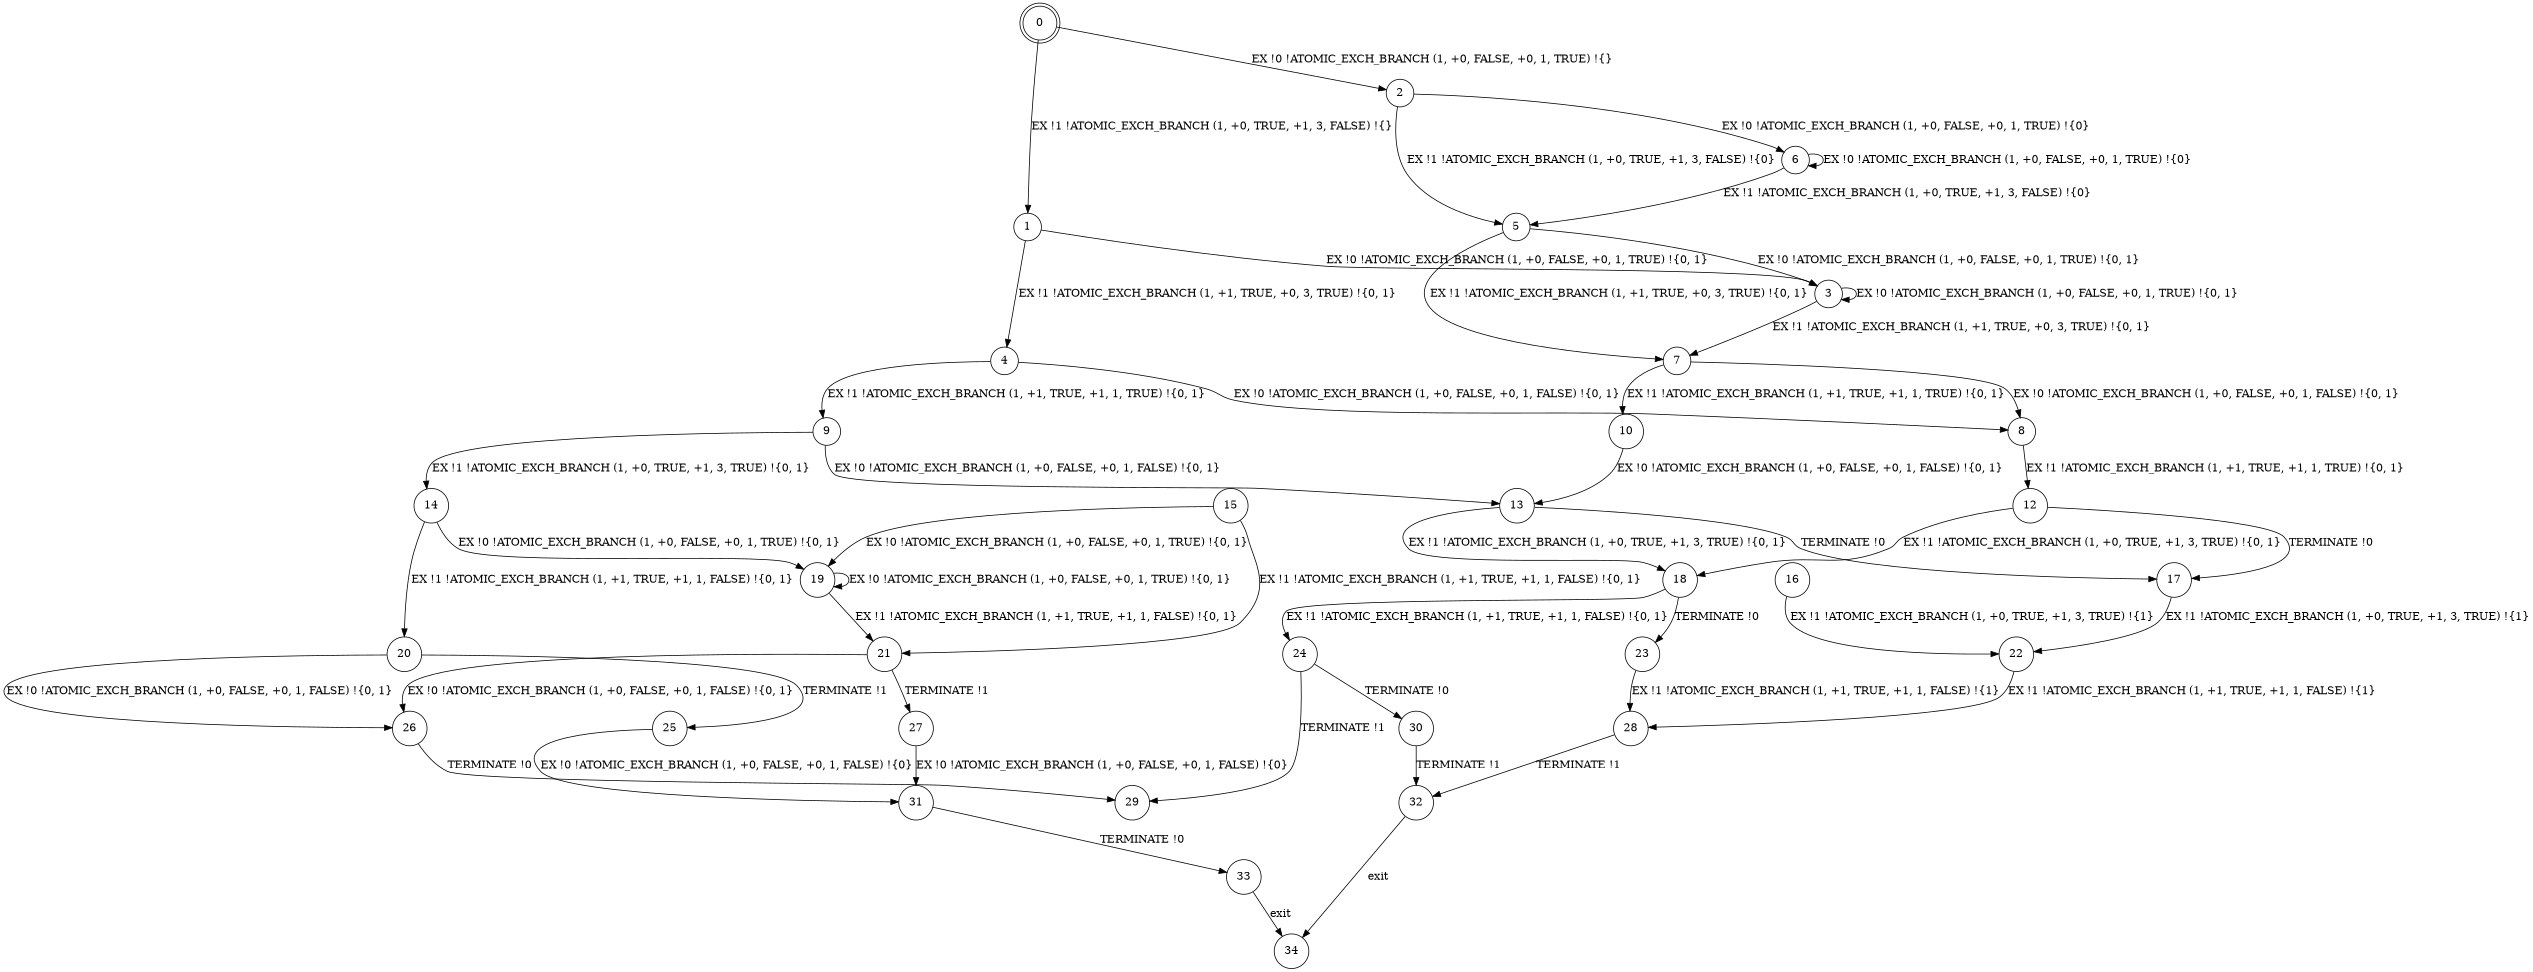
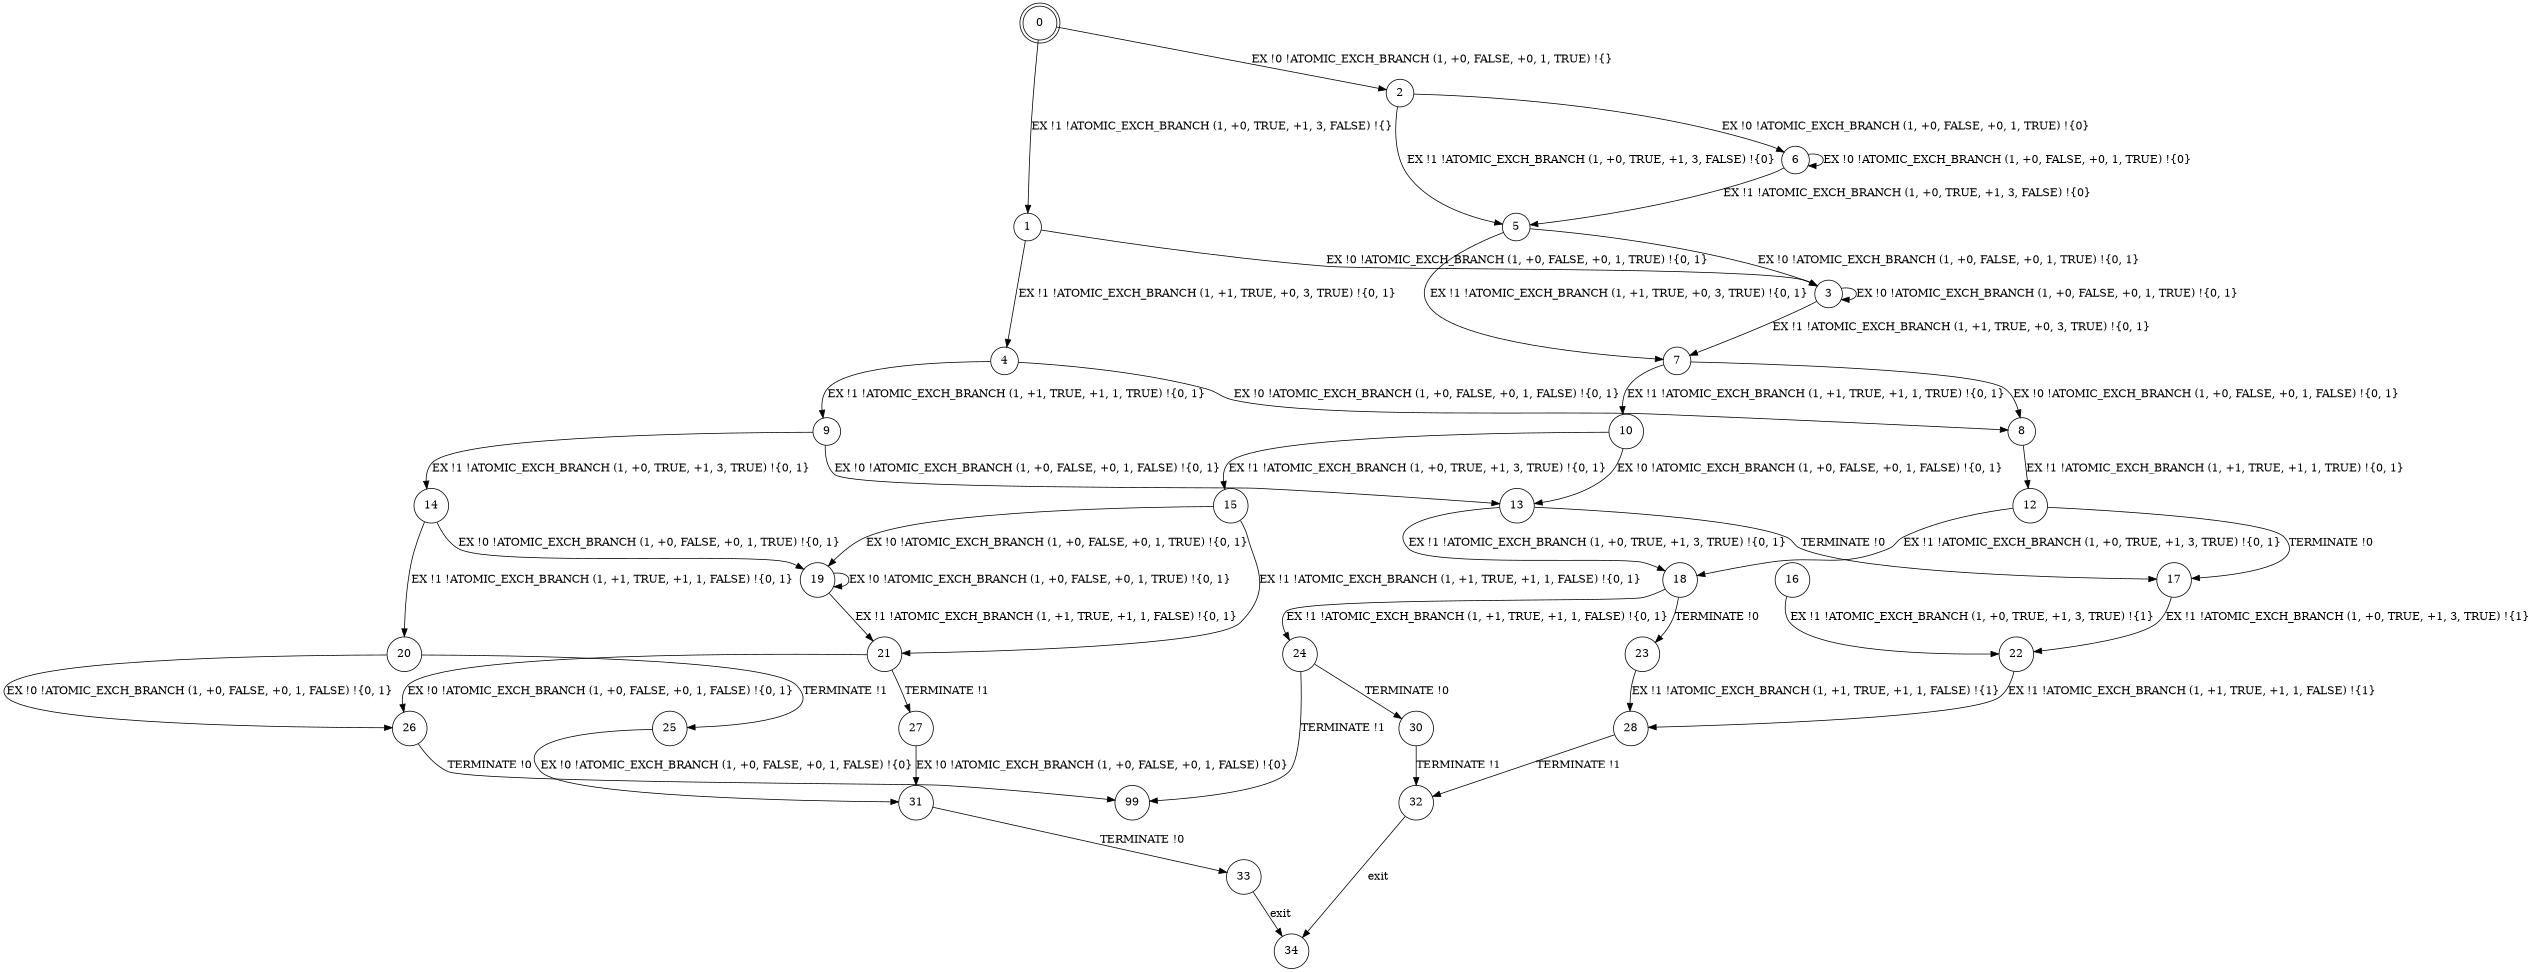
edge "10" -> "15": added, label "EX !1 !ATOMIC_EXCH_BRANCH (1, +0, TRUE, +1, 3, TRUE) !{0, 1}"
node "29": label "29" -> "99"
